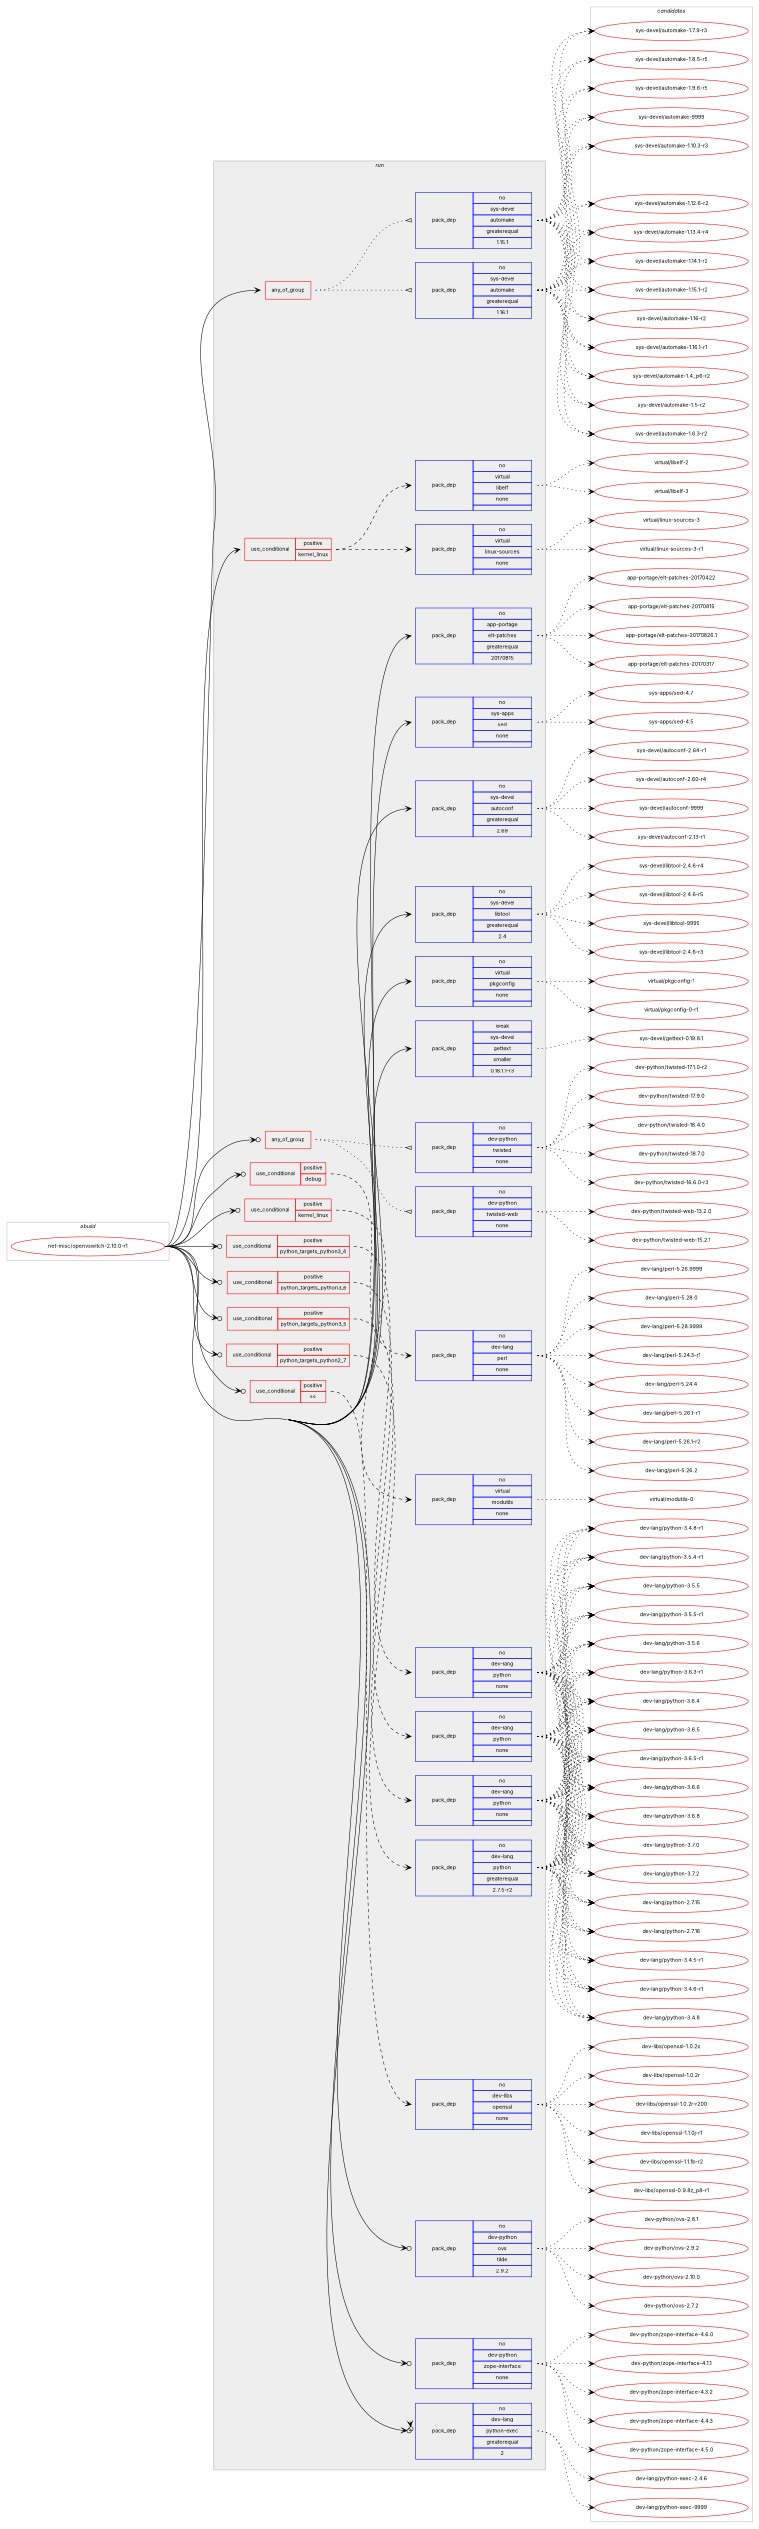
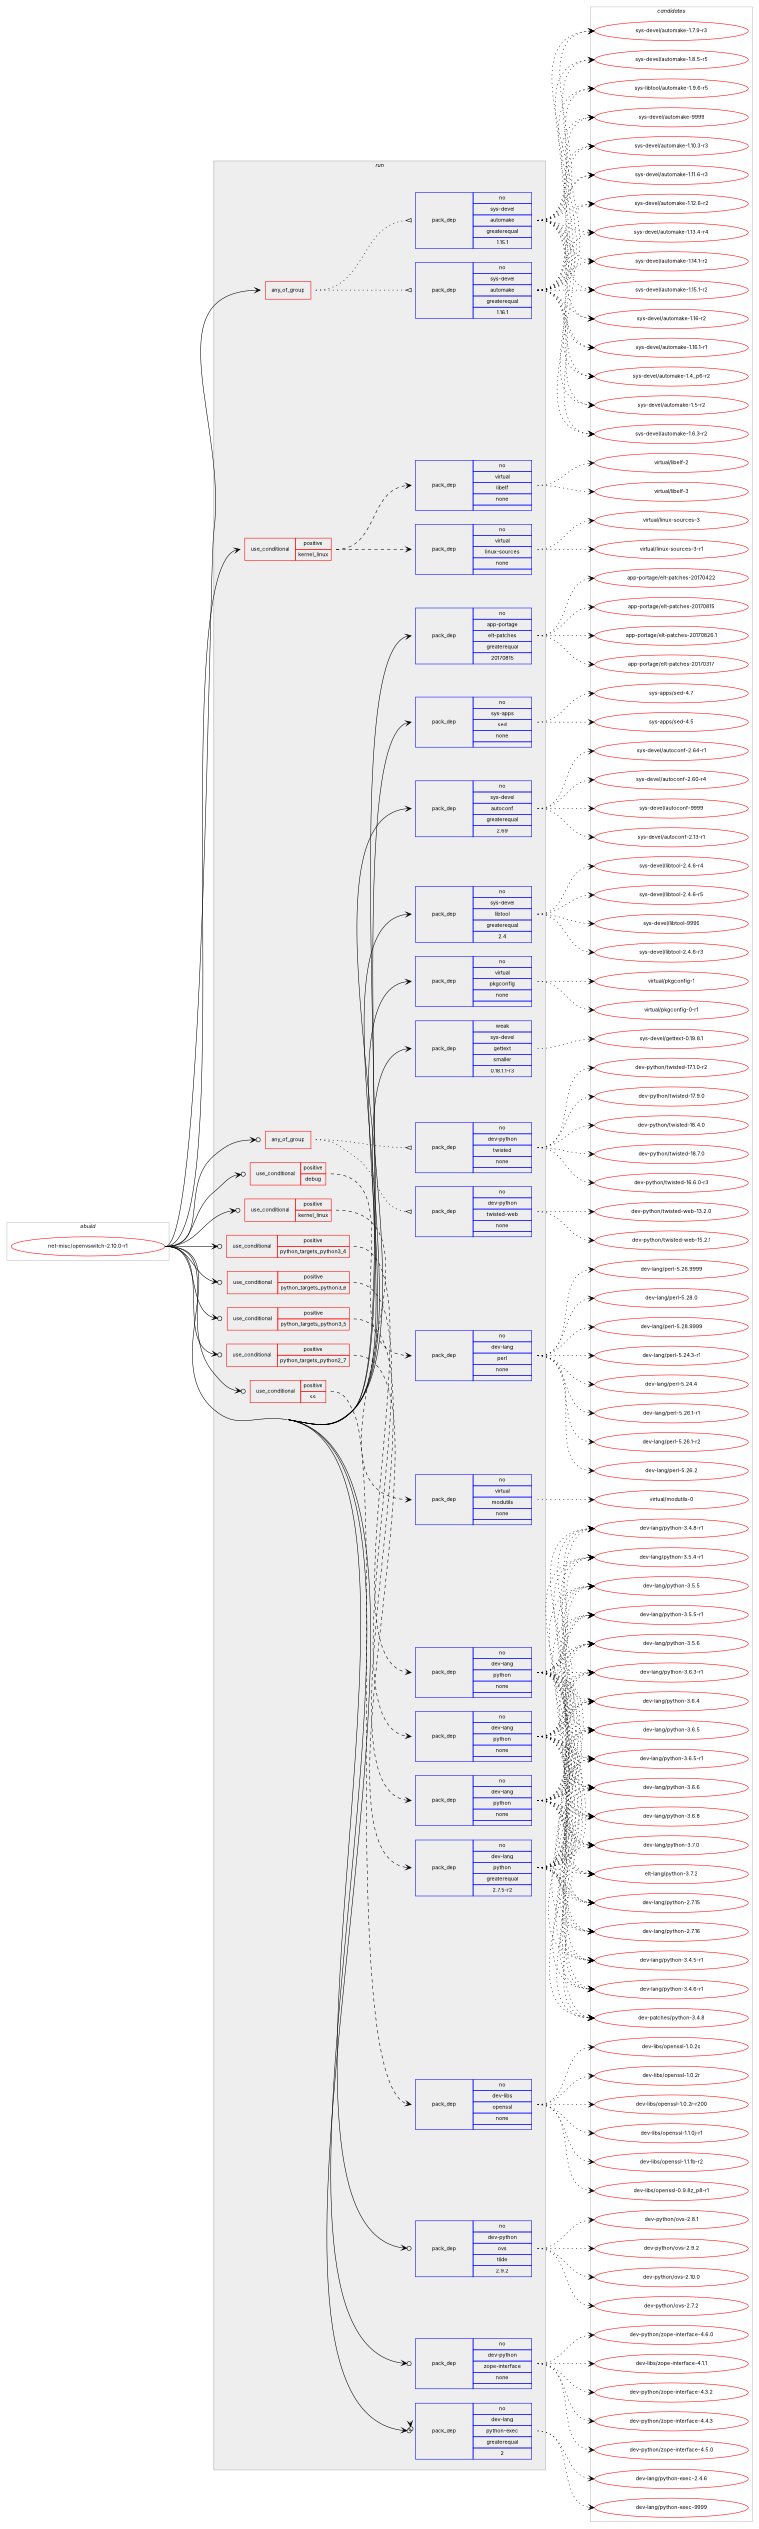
node "sys-devel/automake-1.9.6-r5": label "sys-devel/automake-1.9.6-r5" -> "sys-libtool/automake-1.9.6-r5"
node "sys-devel/automake-1.11.6-r3": added
node "dev-lang/python-3.7.2": label "dev-lang/python-3.7.2" -> "elt-lang/python-3.7.2"
node "dev-lang/python-3.4.8": label "dev-lang/python-3.4.8" -> "dev-patches/python-3.4.8"
node "dev-python/zope-interface-4.1.1": label "dev-python/zope-interface-4.1.1" -> "dev-libs/zope-interface-4.1.1"
